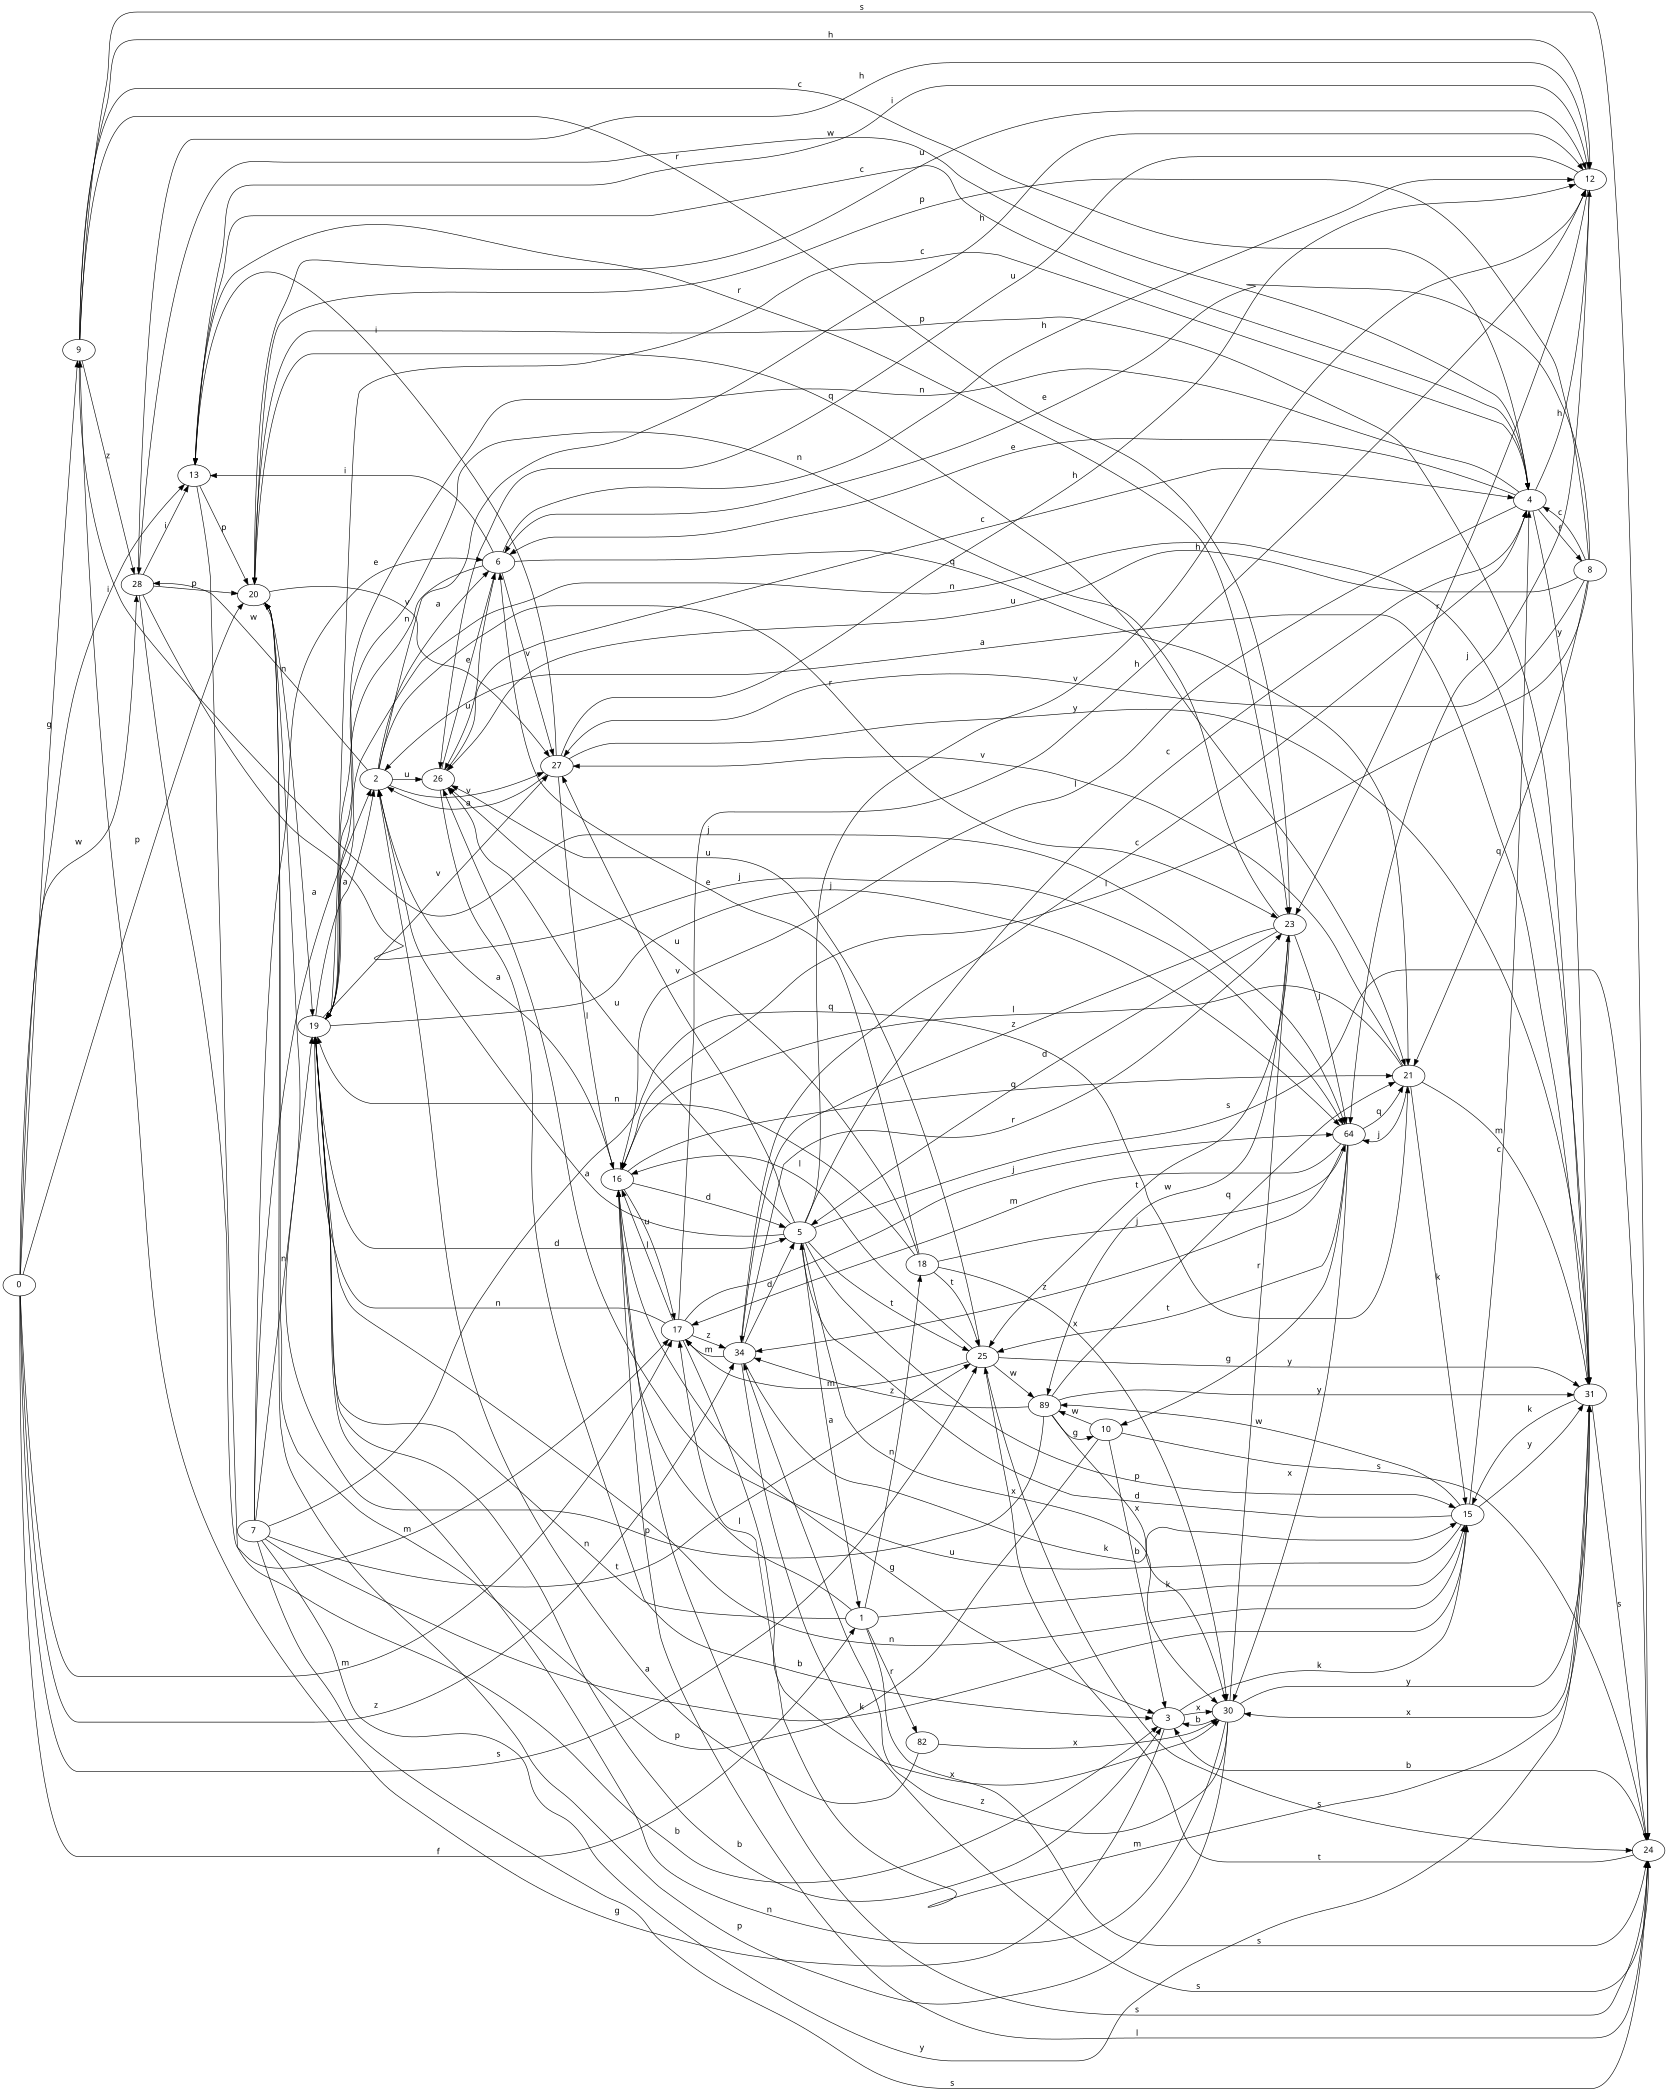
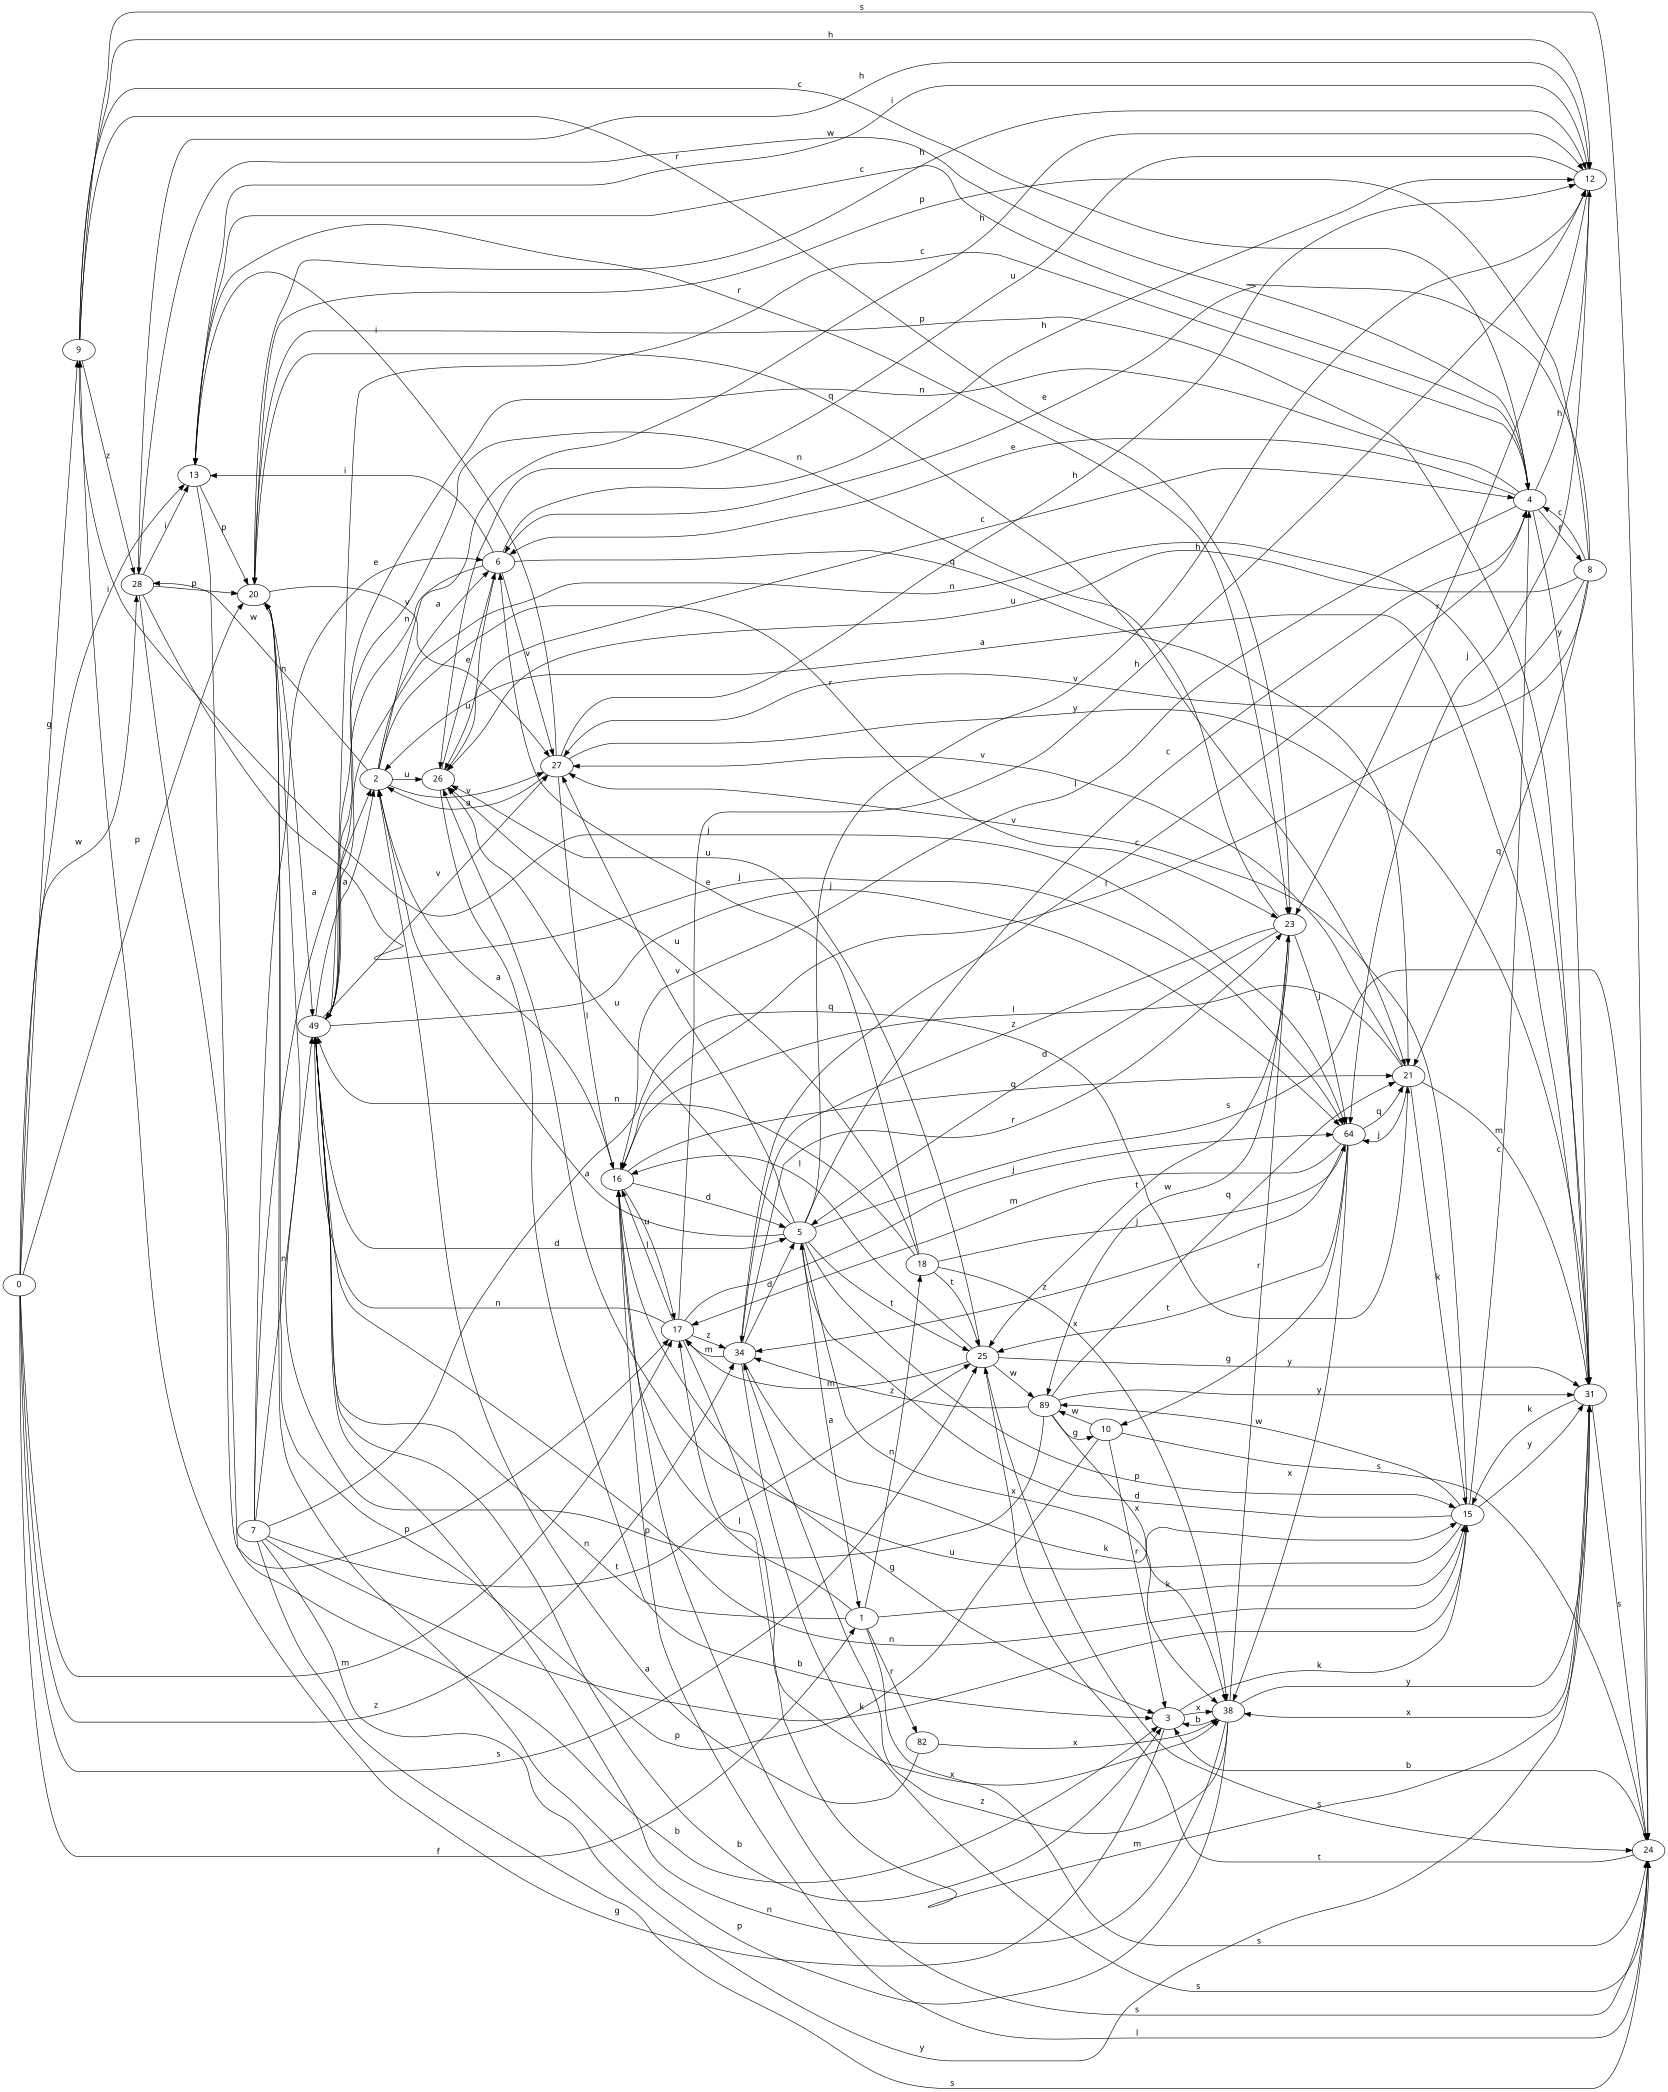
edge "20" -> "12": label "u" -> "h"
edge "15" -> "27": added, label "v"
node "19": label "19" -> "49"
edge "28" -> "17": label "m" -> "p"
edge "10" -> "3": label "b" -> "r"
node "30": label "30" -> "38"
